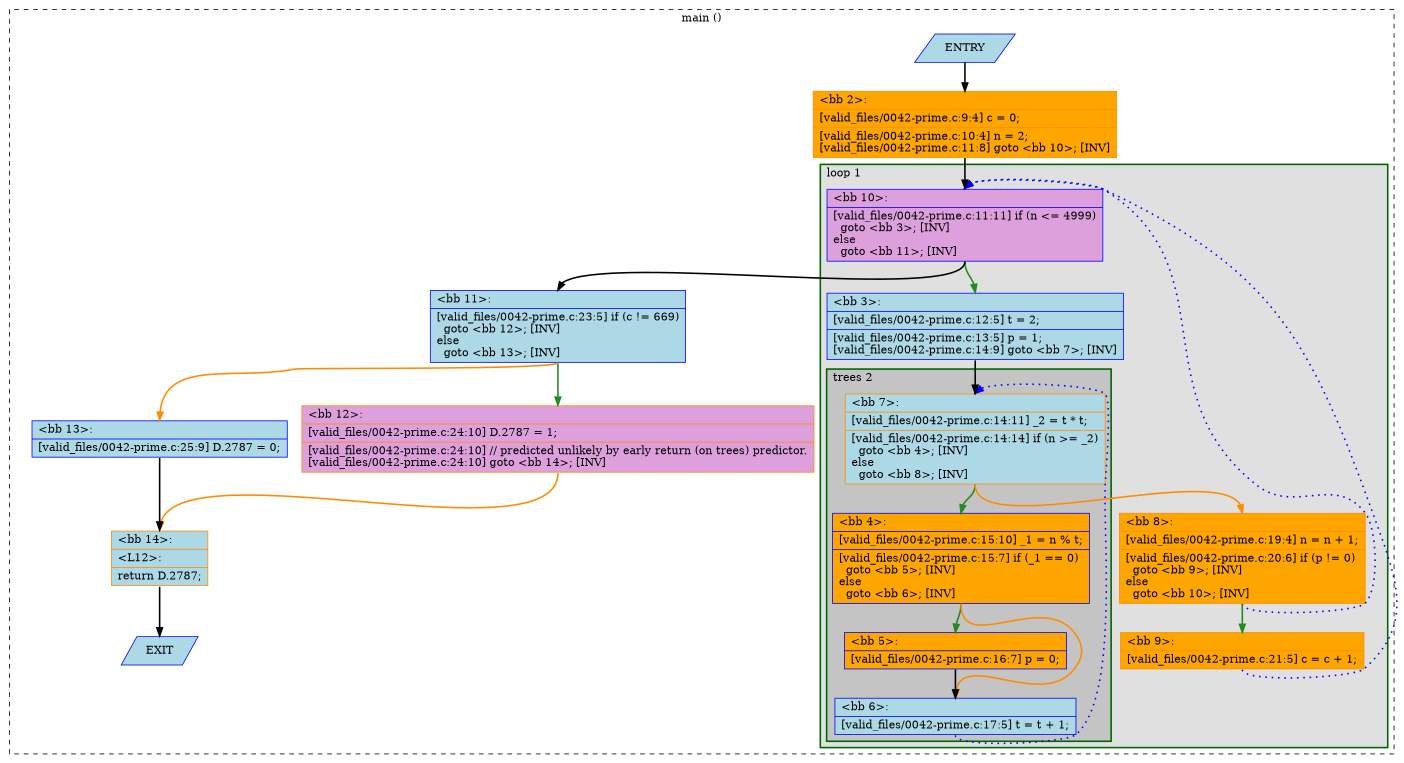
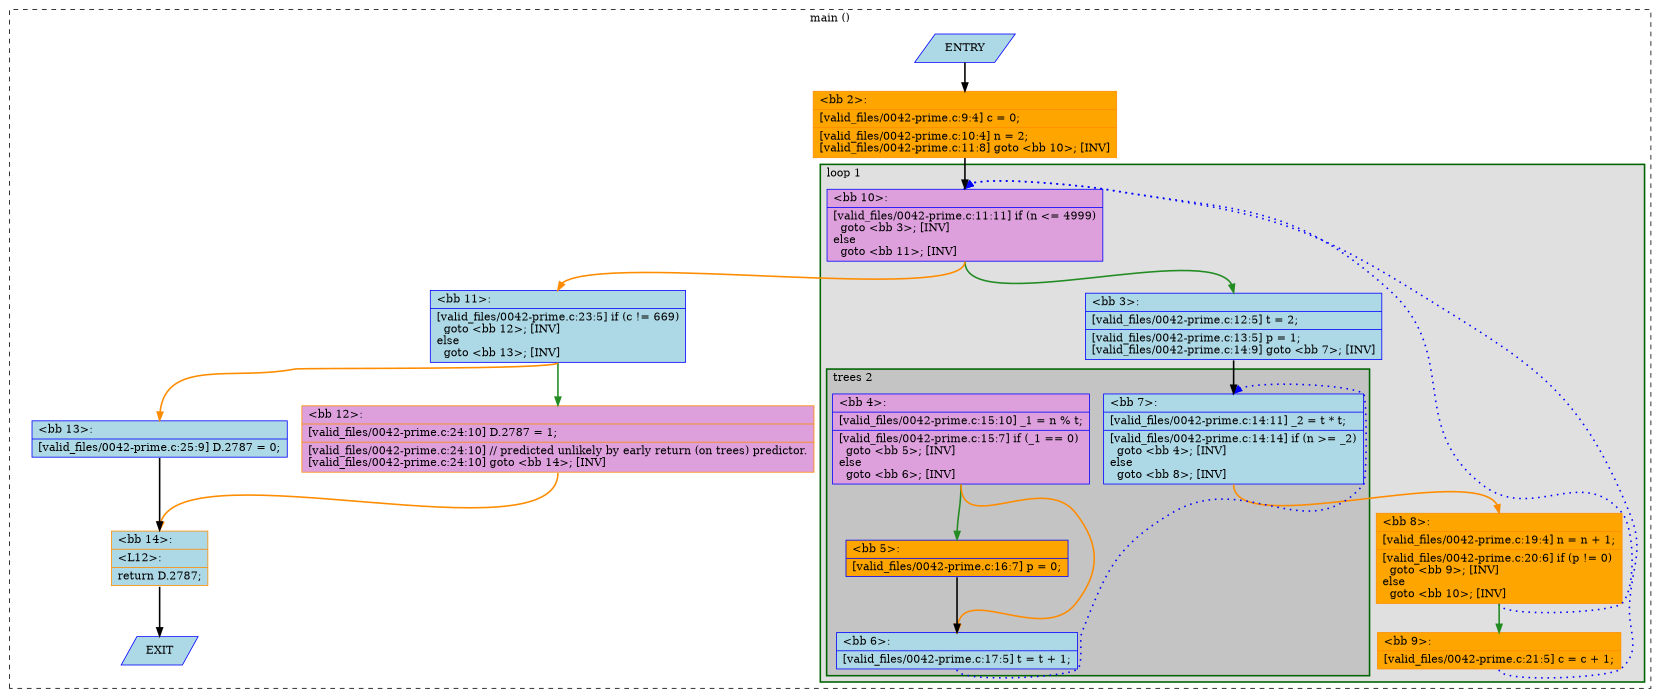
edge "<bb 10>:" -> "<bb 11>:": color black -> darkorange
node "<bb 7>:": color darkorange -> blue
edge "<bb 7>:" -> "<bb 4>:": removed
node "<bb 4>:": fillcolor orange -> plum
